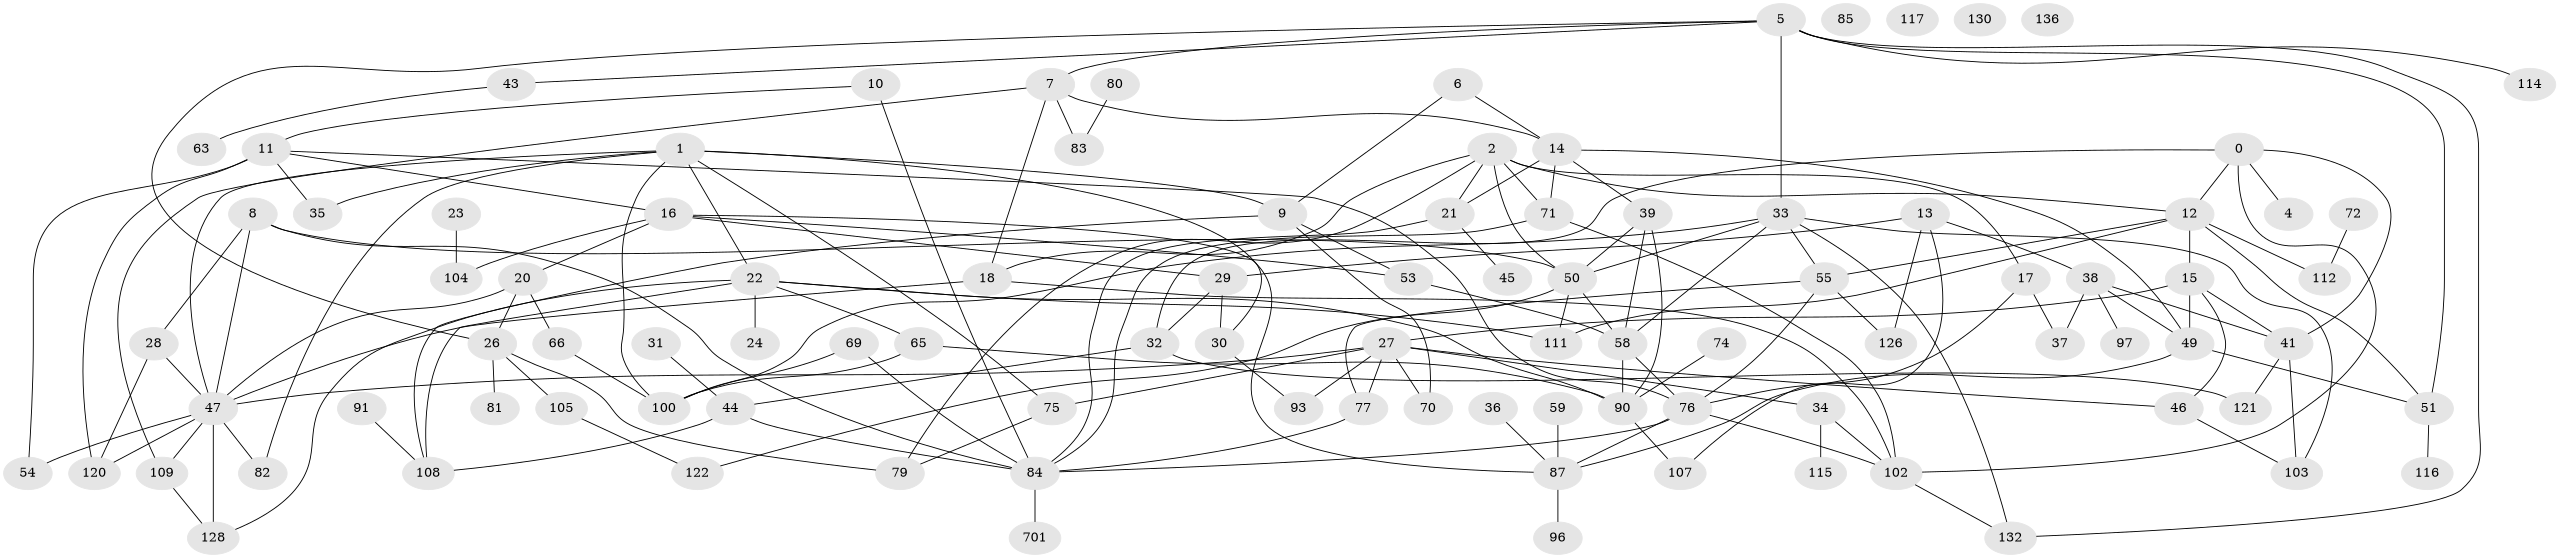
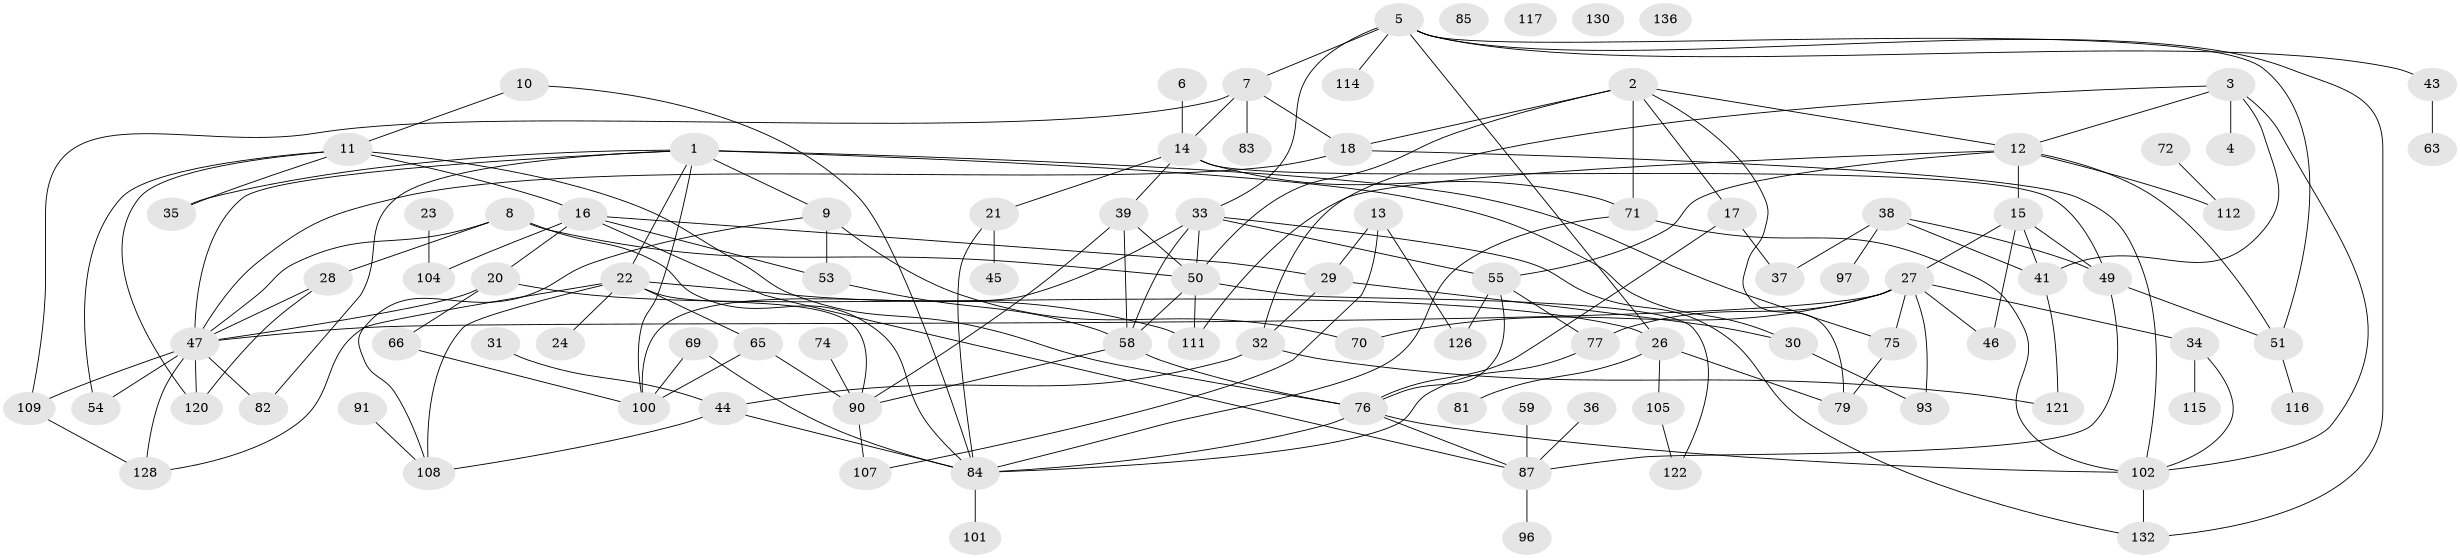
node "80": removed
edge "6" -- "9": removed
node "0": label "0" -> "3"
edge "2" -- "21": removed
edge "13" -- "38": removed
node "103": removed
node "701": label "701" -> "101"
